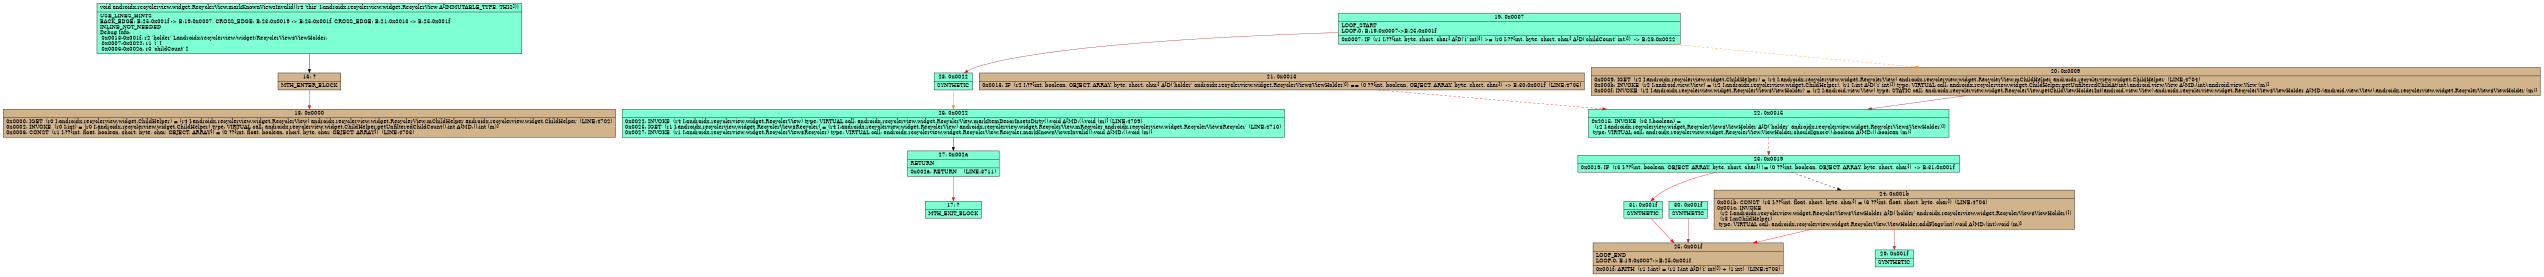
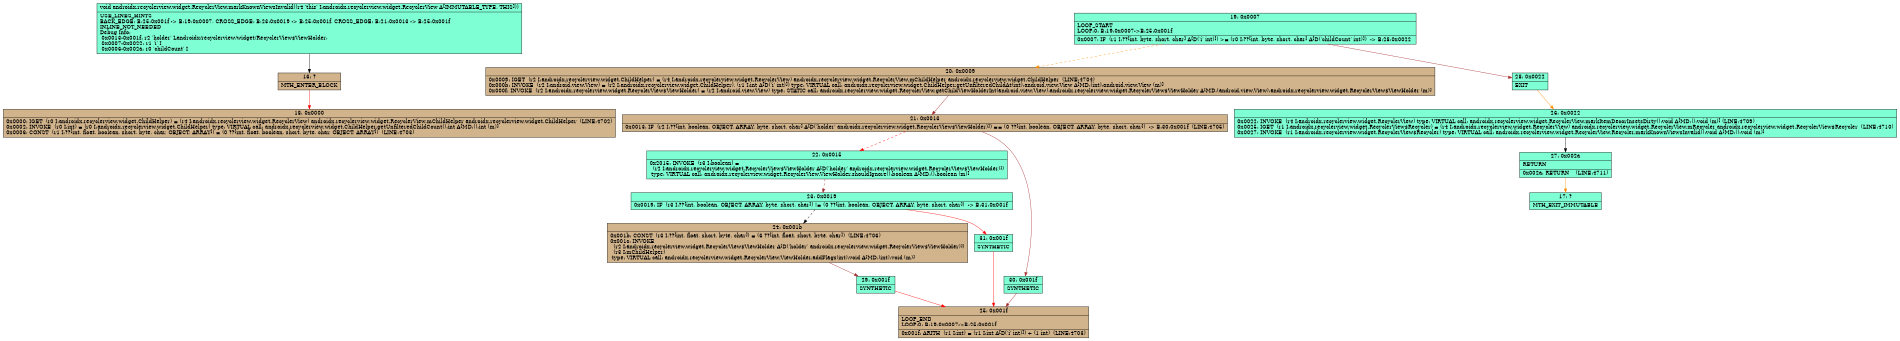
node "28: 0x0022": text "SYNTHETIC" -> "EXIT"
edge "20: 0x0009" -> "22: 0x0015": now "20: 0x0009" -> "21: 0x0013"
node "27: 0x002a": text "0x002a: RETURN    (LINE:3711)" -> "0x002a: RETURN    (LINE:4711)"
edge "27: 0x002a" -> "17: ?": color red -> darkorange
edge "21: 0x0013" -> "30: 0x001f": added
node "17: ?": text "MTH_EXIT_BLOCK" -> "MTH_EXIT_IMMUTABLE"
edge "24: 0x001b" -> "25: 0x001f": now "29: 0x001f" -> "25: 0x001f"
